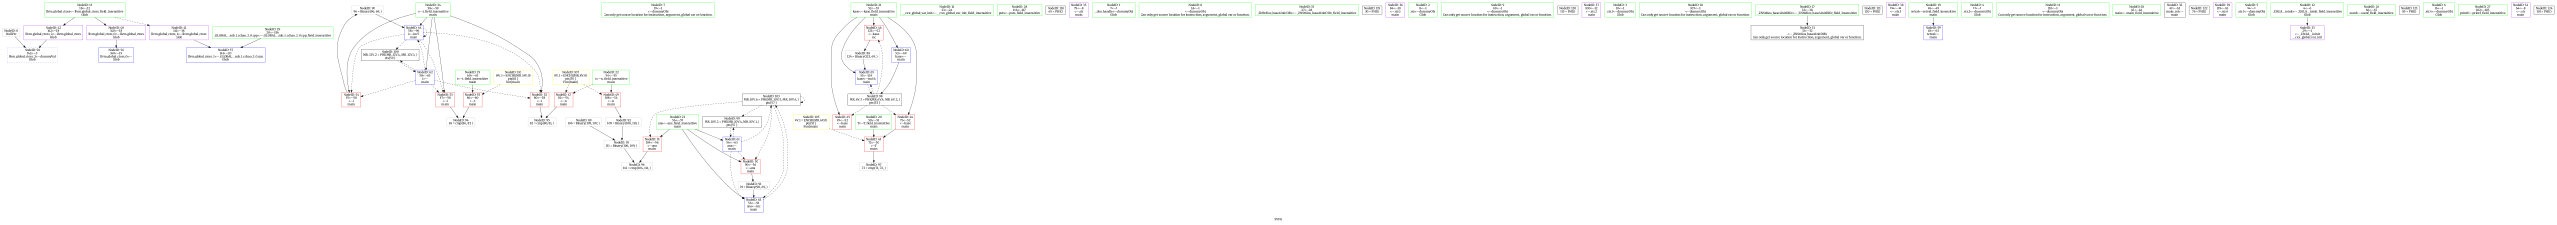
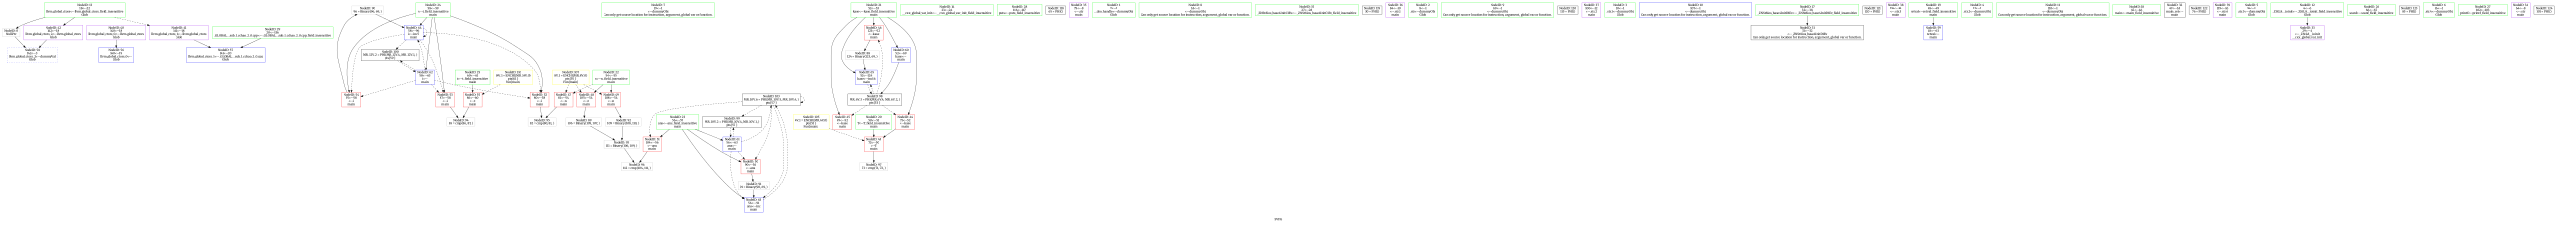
node "NodeID: 10": color green -> blue
edge "NodeID: 13" -> "NodeID: 40": now "NodeID: 13" -> "NodeID: 0"
node "NodeID: 46": text "inc" -> "main"
node "NodeID: 48": added
